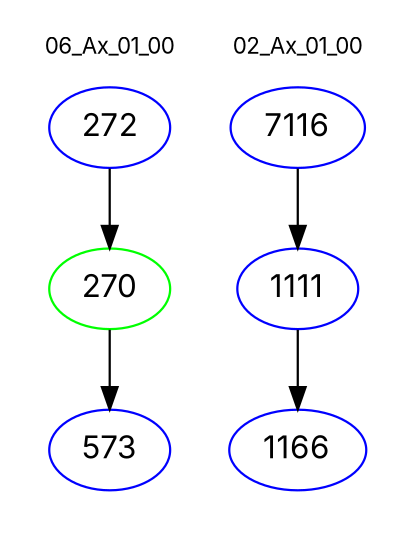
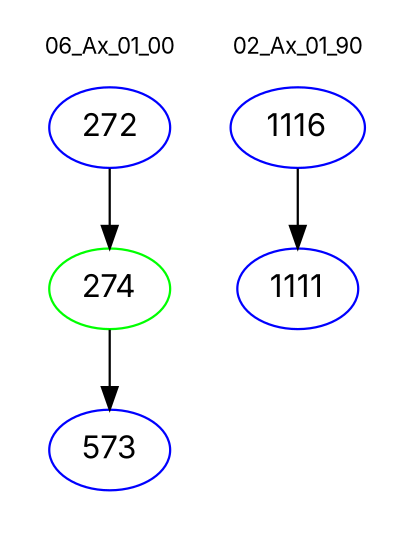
cluster "02_Ax_01_00": label "02_Ax_01_00" -> "02_Ax_01_90"
node "7116": label "7116" -> "1116"
node "270": label "270" -> "274"
node "1166": removed
